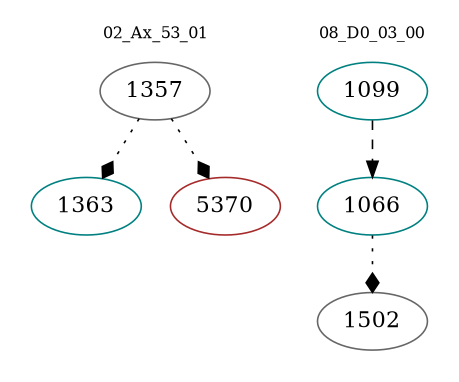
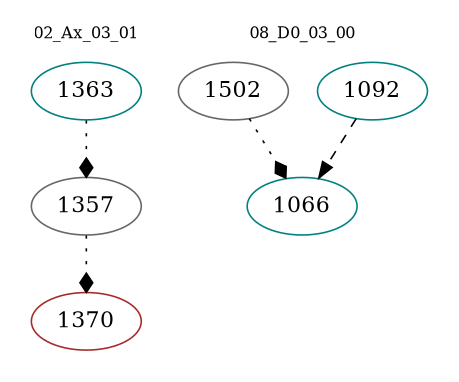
cluster "02_Ax_53_01": label "02_Ax_53_01" -> "02_Ax_03_01"
node "1099": label "1099" -> "1092"
edge "1357" -> "1363": reversed
node "5370": label "5370" -> "1370"
edge "1066" -> "1502": reversed
